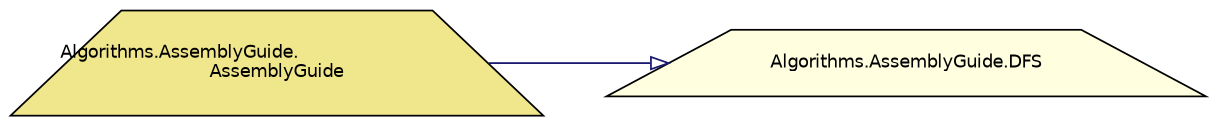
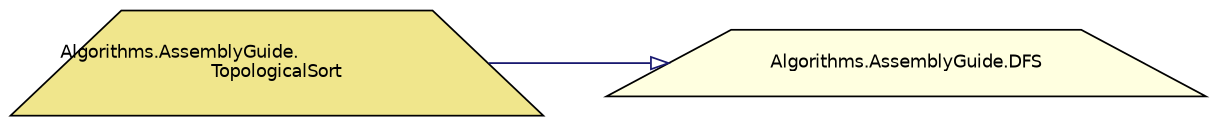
node "Algorithms.AssemblyGuide. AssemblyGuide": label "Algorithms.AssemblyGuide. AssemblyGuide" -> "Algorithms.AssemblyGuide. TopologicalSort"
